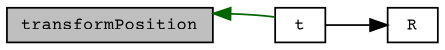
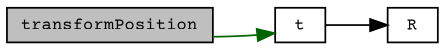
edge "t" -> "transformPosition": reversed
